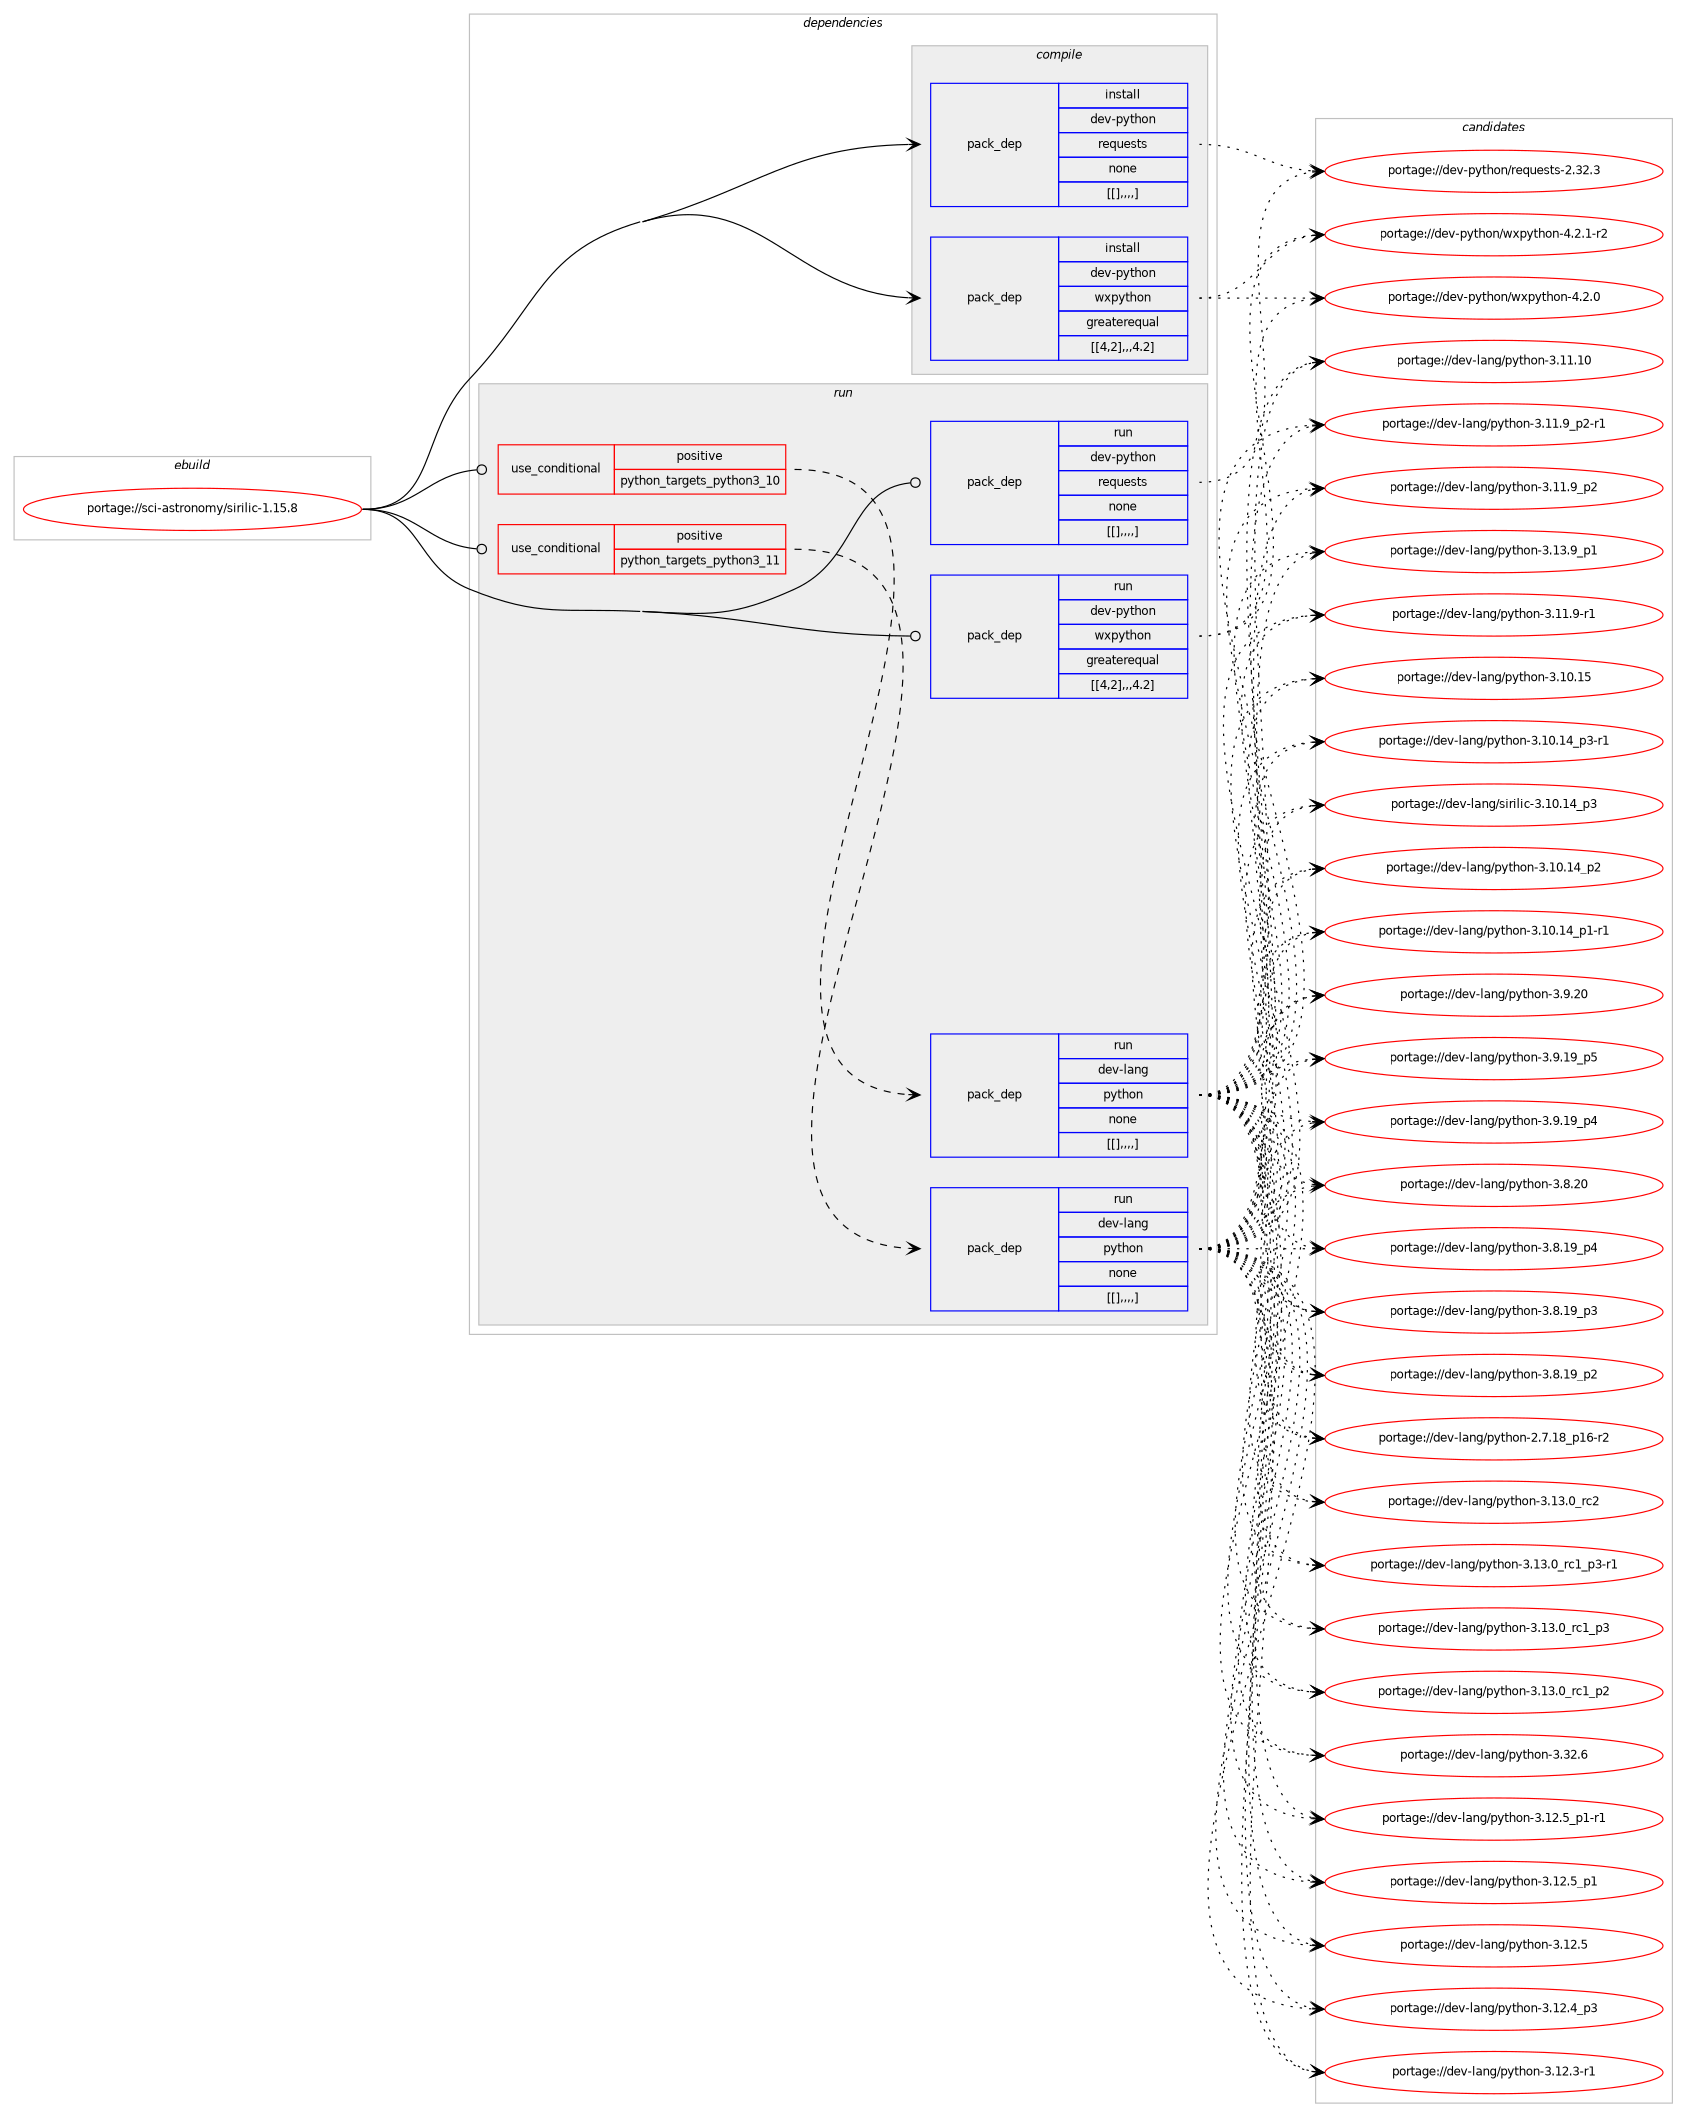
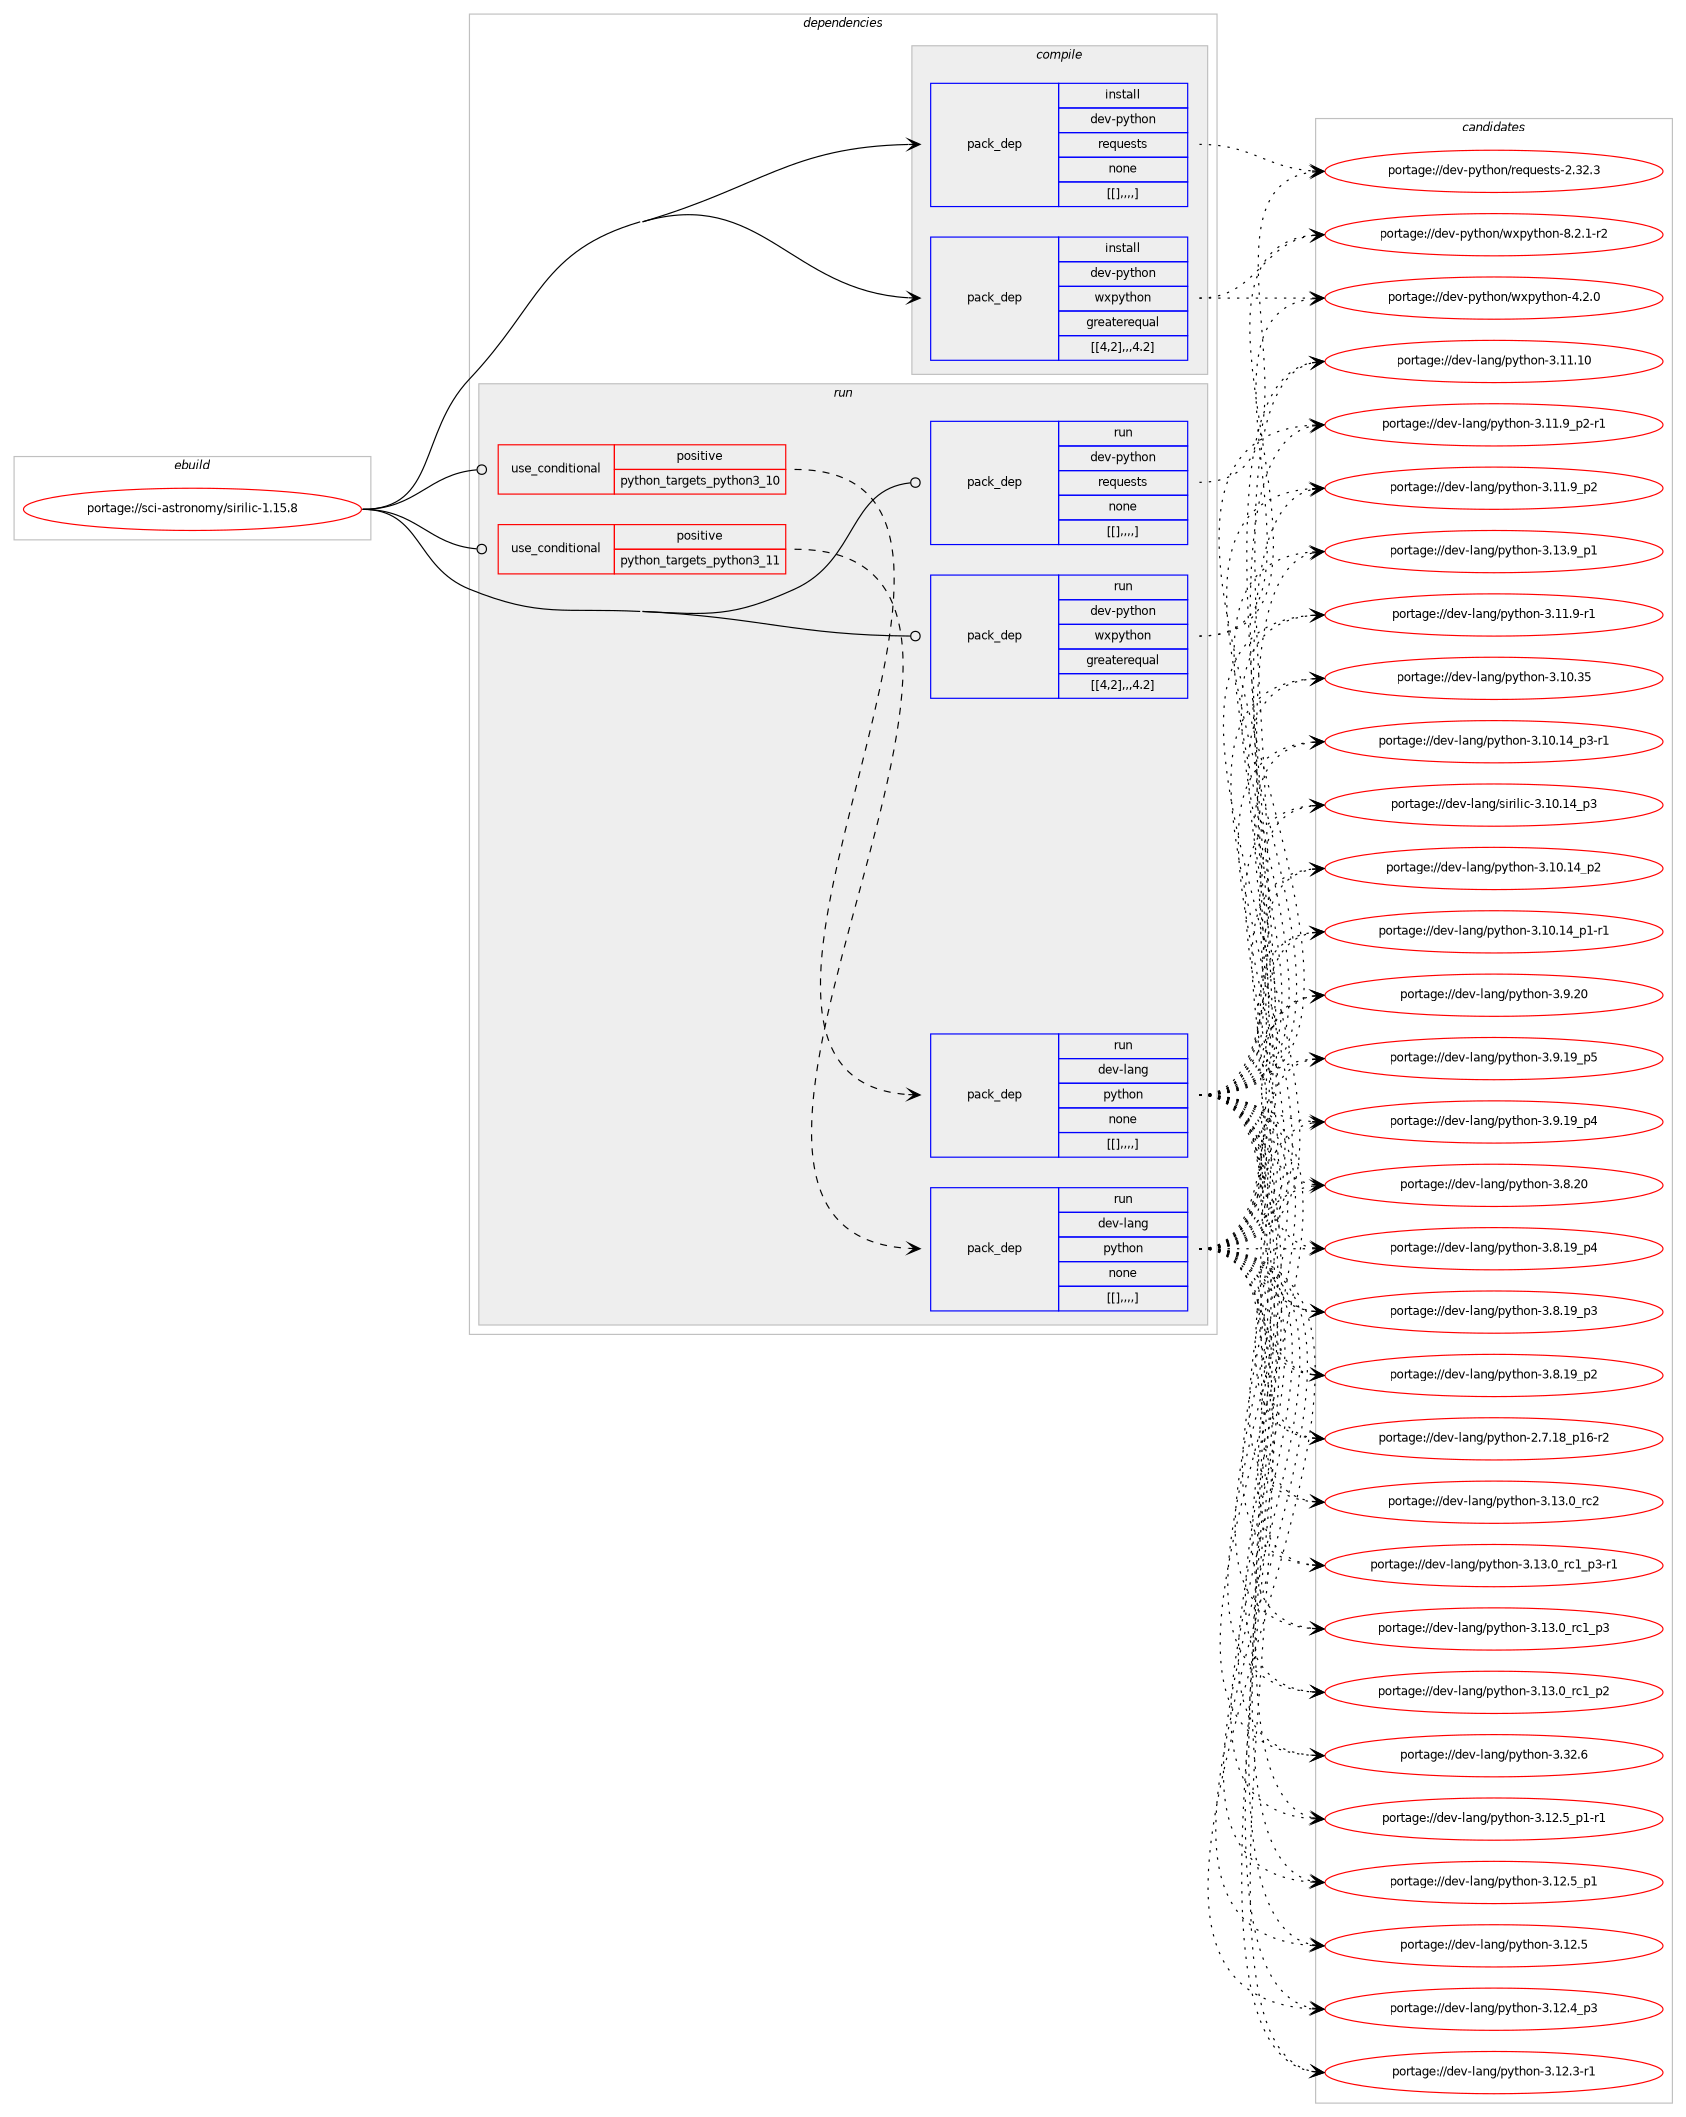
node "portage://dev-python/wxpython-4.2.1-r2": label "portage://dev-python/wxpython-4.2.1-r2" -> "portage://dev-python/wxpython-8.2.1-r2"
node "portage://dev-lang/python-3.10.15": label "portage://dev-lang/python-3.10.15" -> "portage://dev-lang/python-3.10.35"
